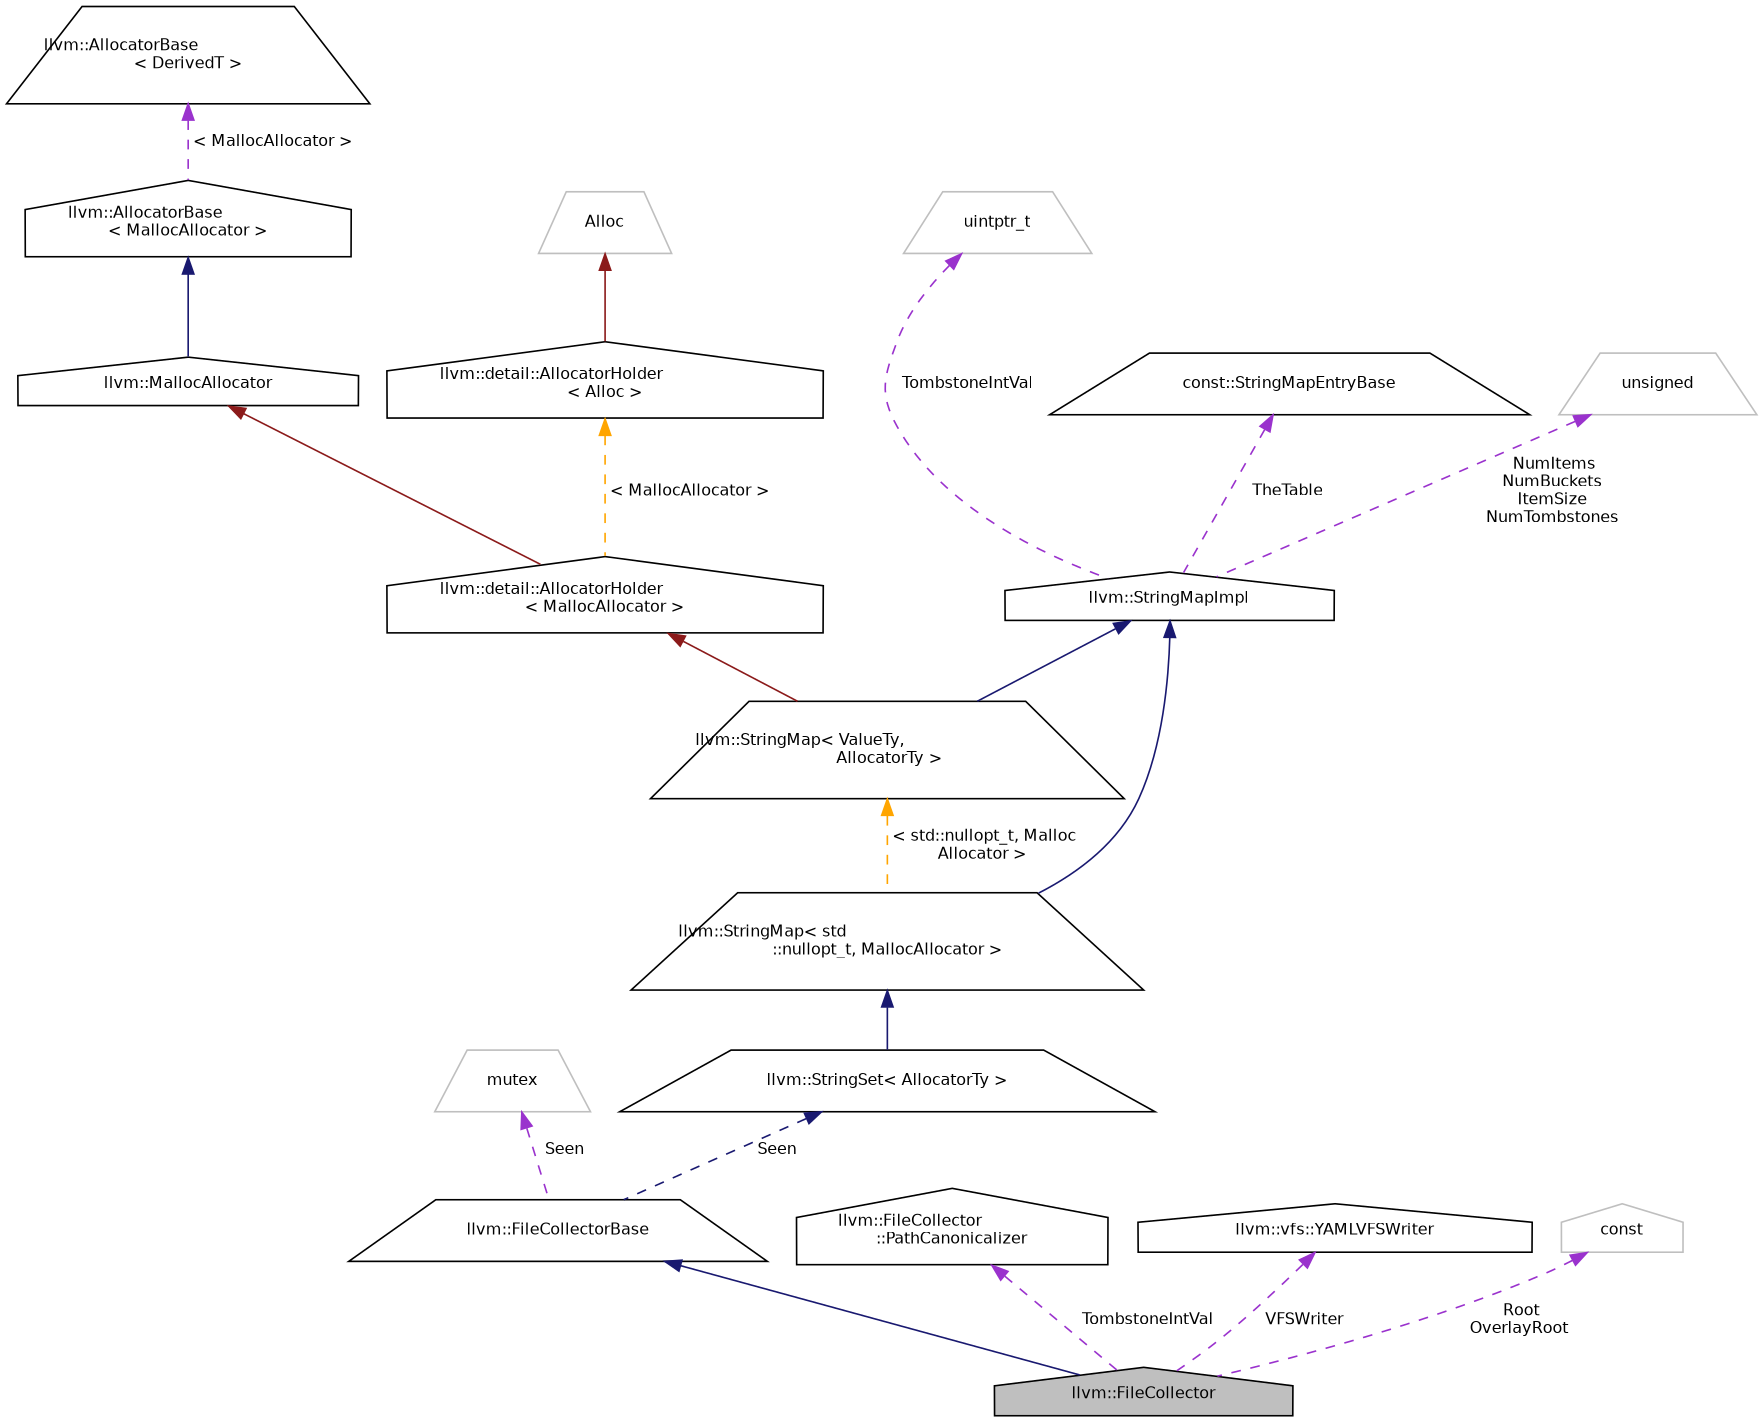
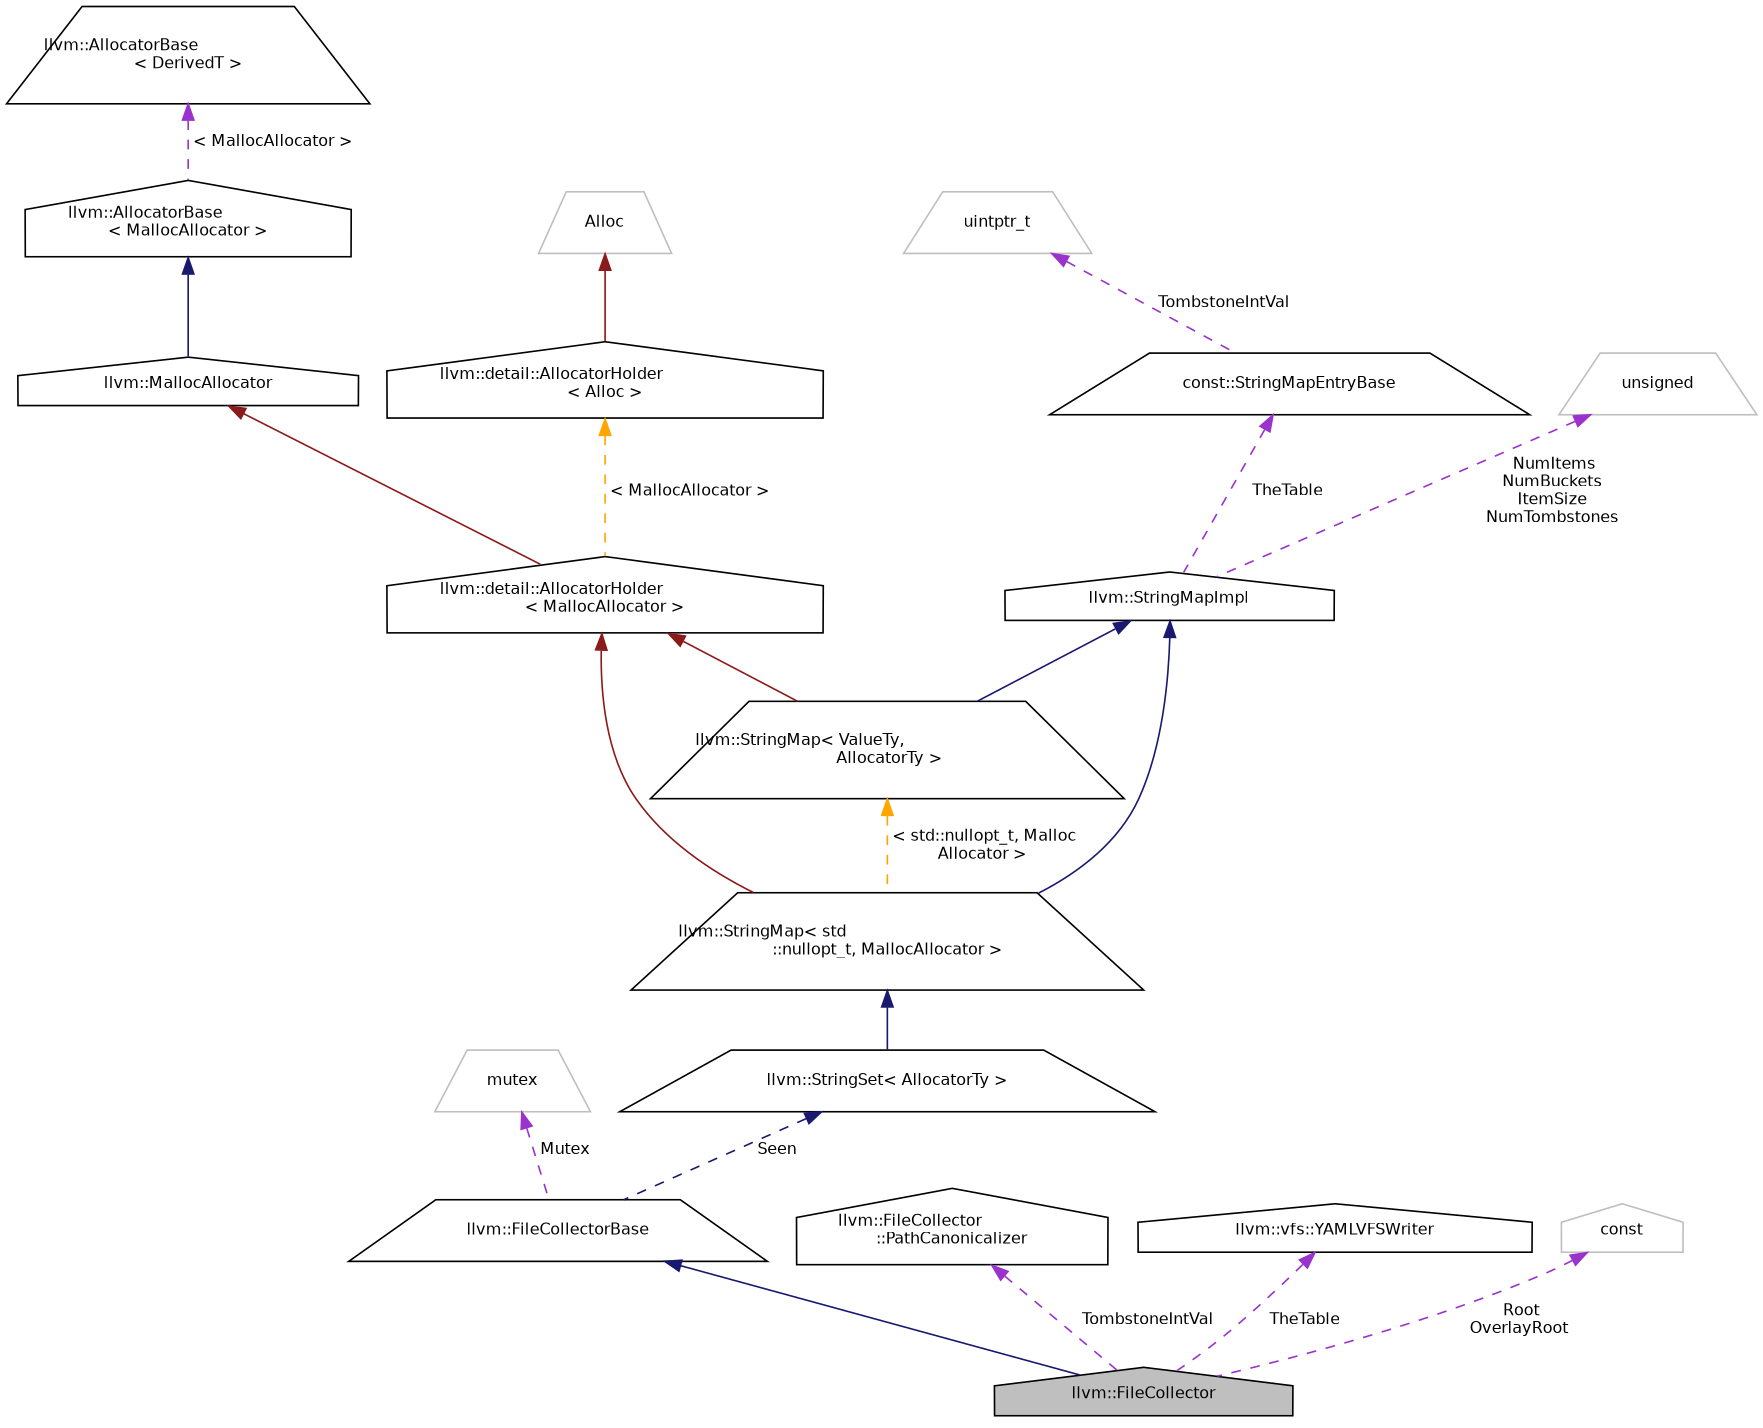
edge "llvm::StringMapImpl" -> "uintptr_t": now "const::StringMapEntryBase" -> "uintptr_t"
edge "llvm::StringMap< std ::nullopt_t, MallocAllocator >" -> "llvm::detail::AllocatorHolder < MallocAllocator >": added
edge "llvm::FileCollectorBase" -> "mutex": label " Seen" -> " Mutex"
edge "llvm::FileCollector" -> "llvm::vfs::YAMLVFSWriter": label " VFSWriter" -> " TheTable"
